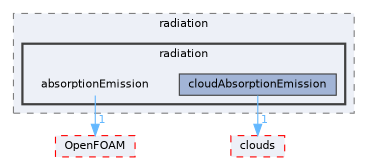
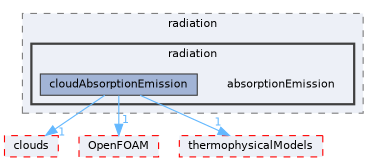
edge "absorptionEmission" -> "OpenFOAM": now "cloudAbsorptionEmission" -> "OpenFOAM"
node "thermophysicalModels": added
